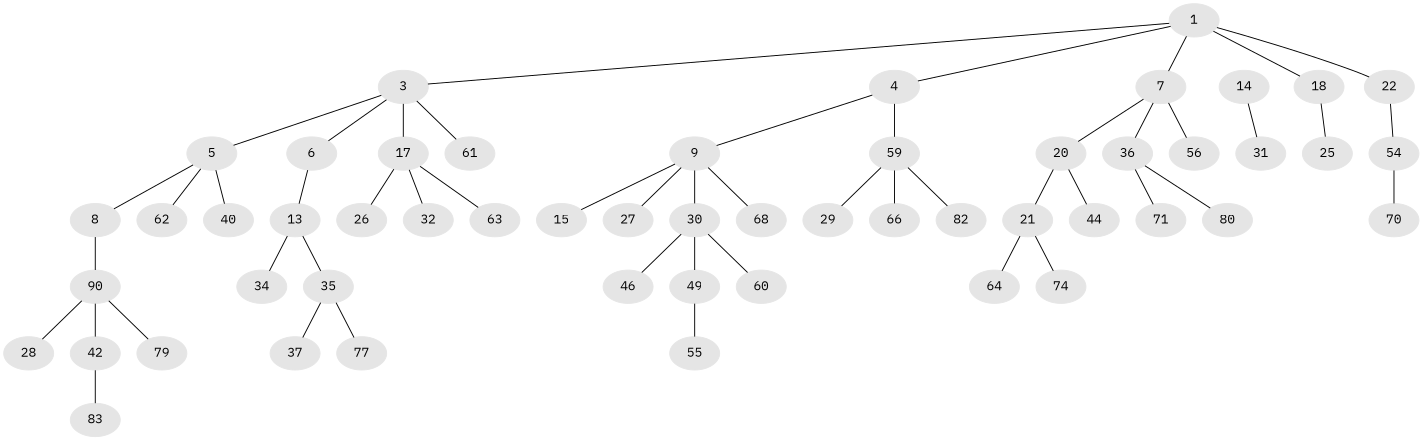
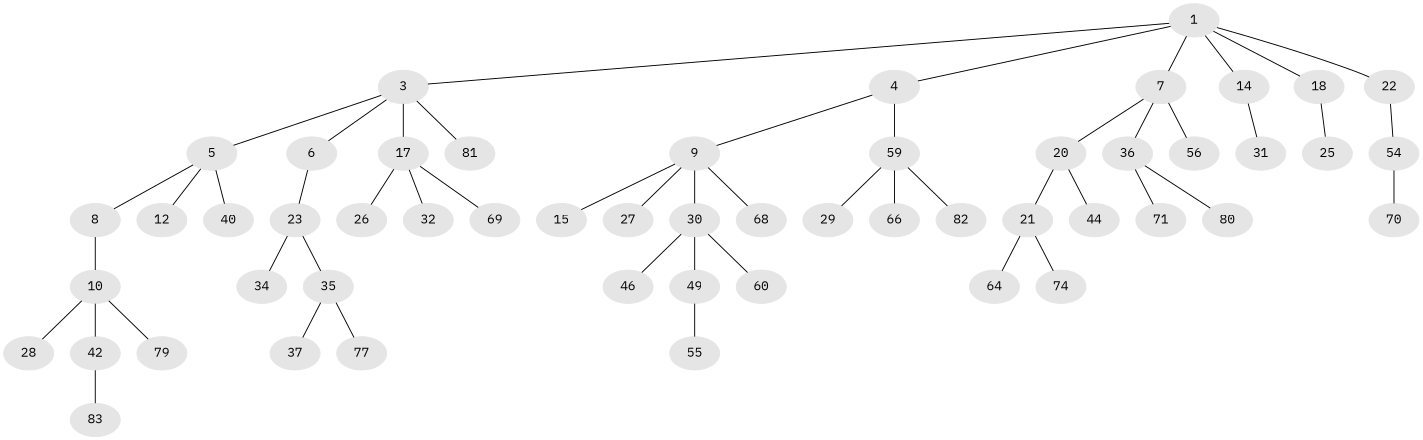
edge "1" -- "14": added
node "61": label "61" -> "81"
node "62": label "62" -> "12"
node "13": label "13" -> "23"
node "63": label "63" -> "69"
node "90": label "90" -> "10"
